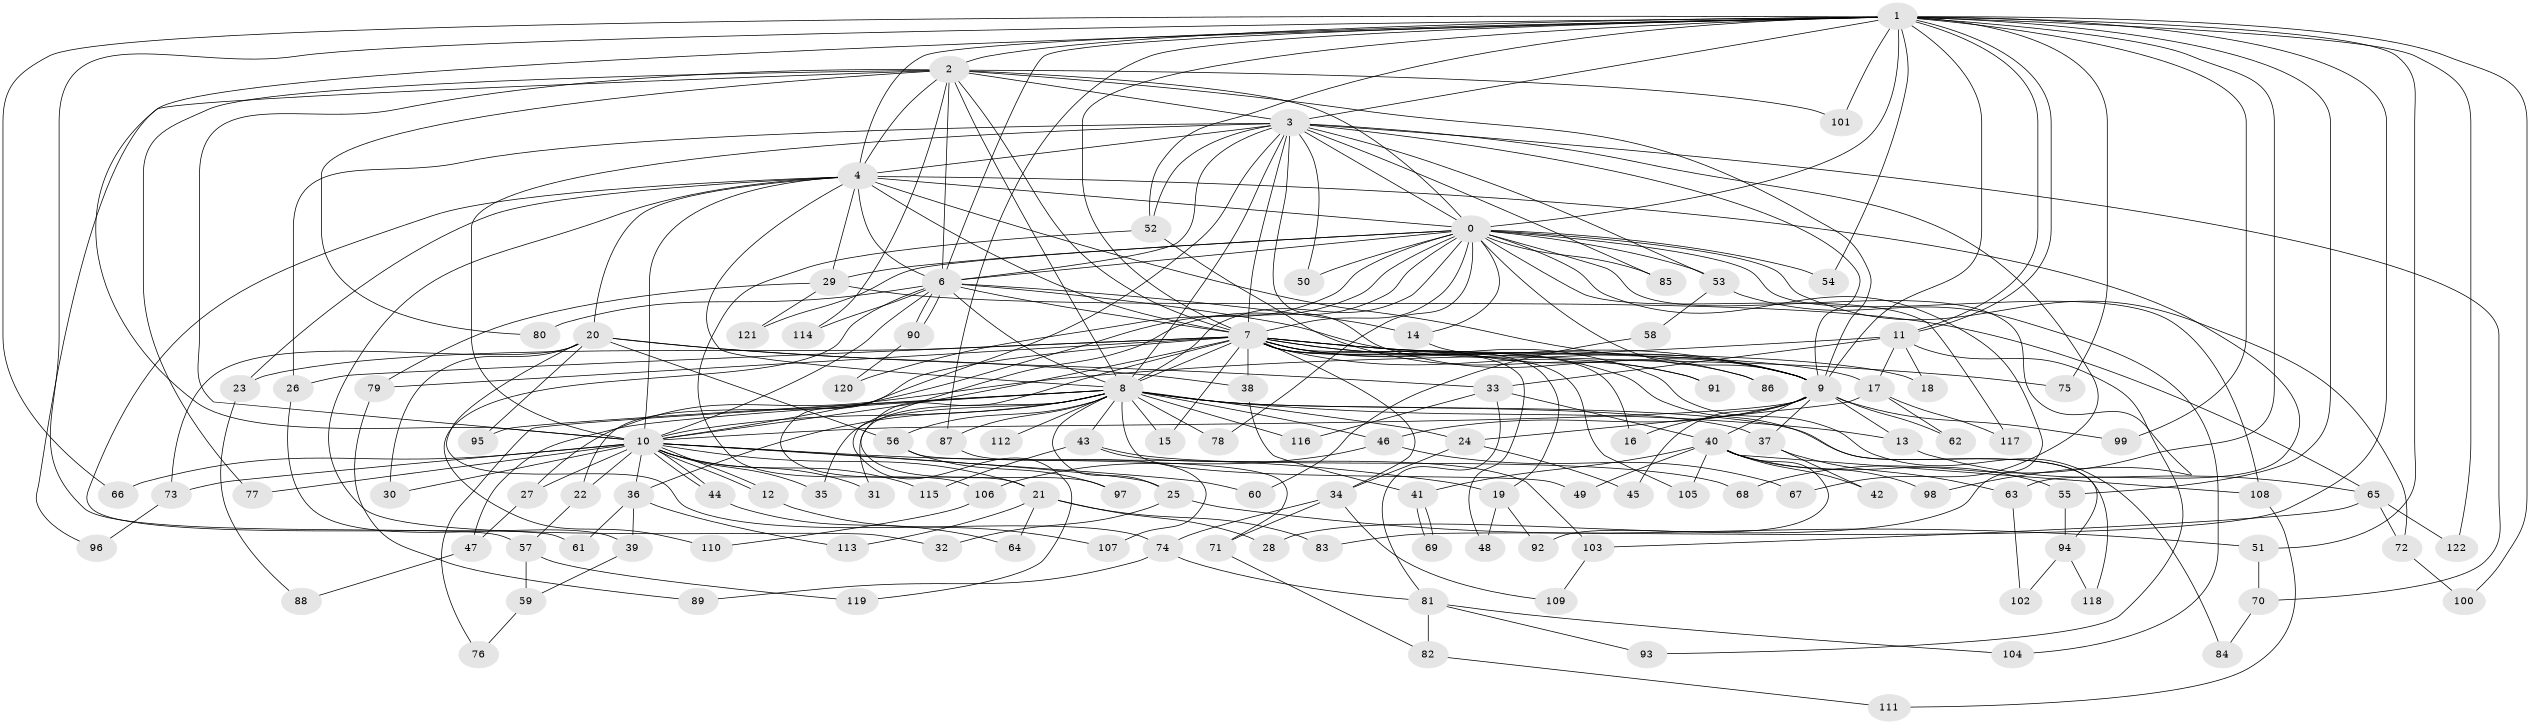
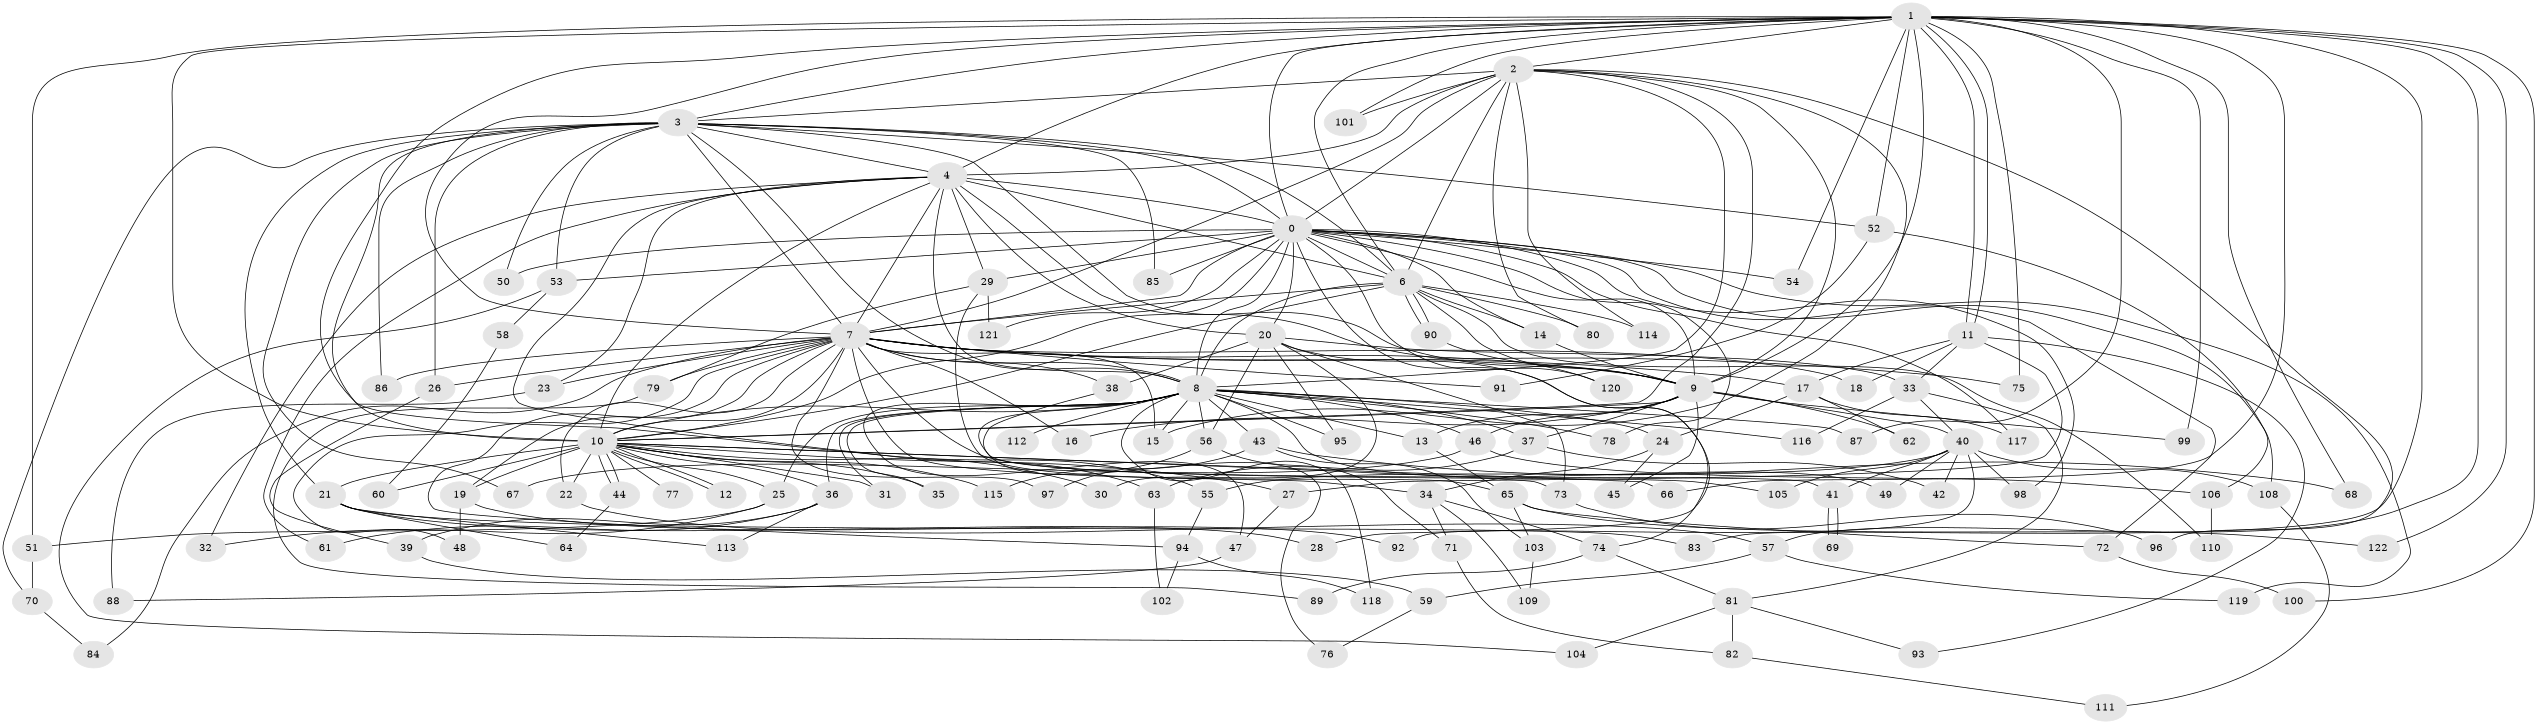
edge "2" -- "77": now "2" -- "15"
edge "0" -- "20": added
node "107": removed
